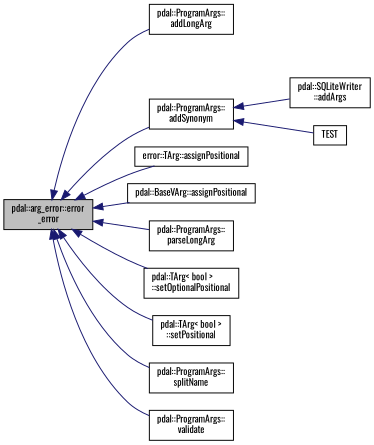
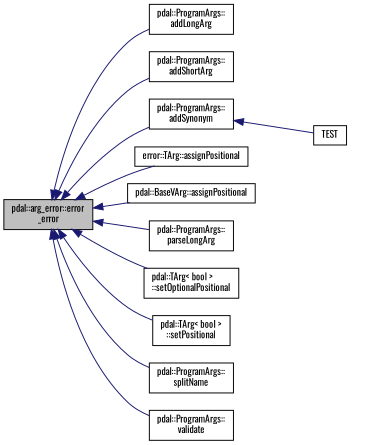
node "pdal::ProgramArgs:: addShortArg": added
node "pdal::SQLiteWriter ::addArgs": removed
